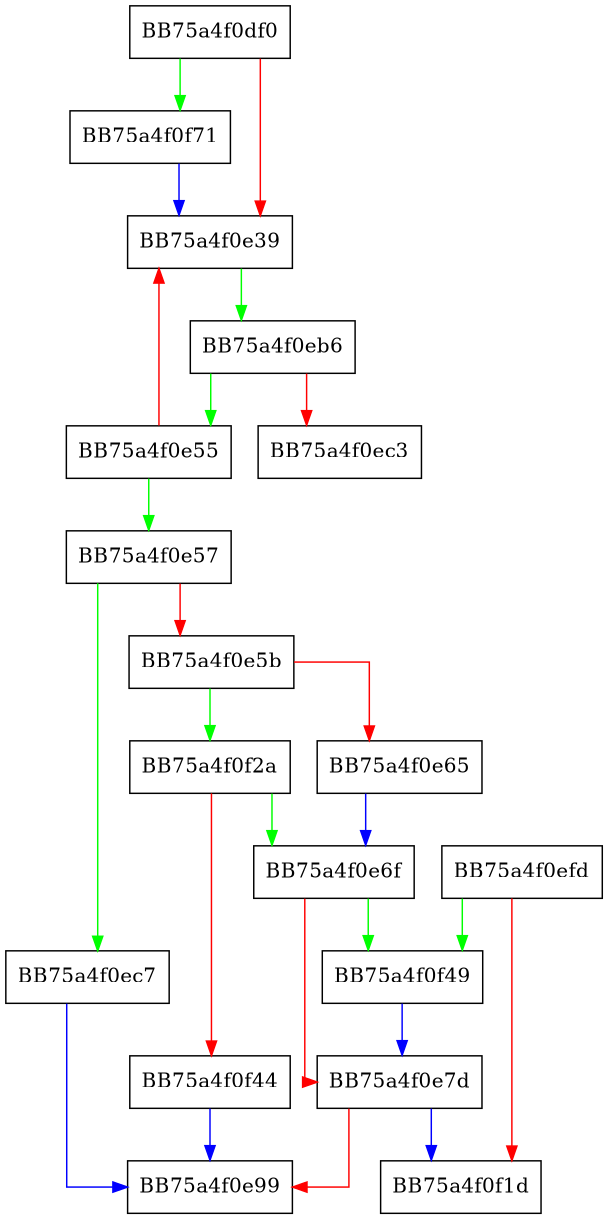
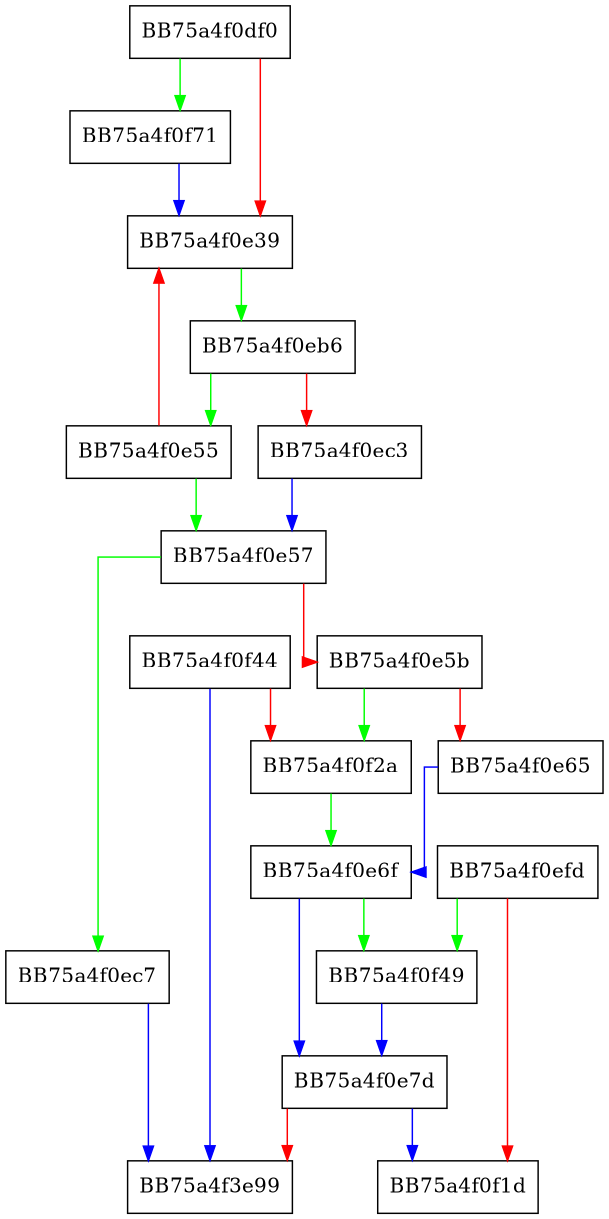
edge "BB75a4f0ec3" -> "BB75a4f0e57": added
edge "BB75a4f0f2a" -> "BB75a4f0f44": reversed
edge "BB75a4f0e6f" -> "BB75a4f0e7d": color red -> blue
node "BB75a4f0e99": label "BB75a4f0e99" -> "BB75a4f3e99"
